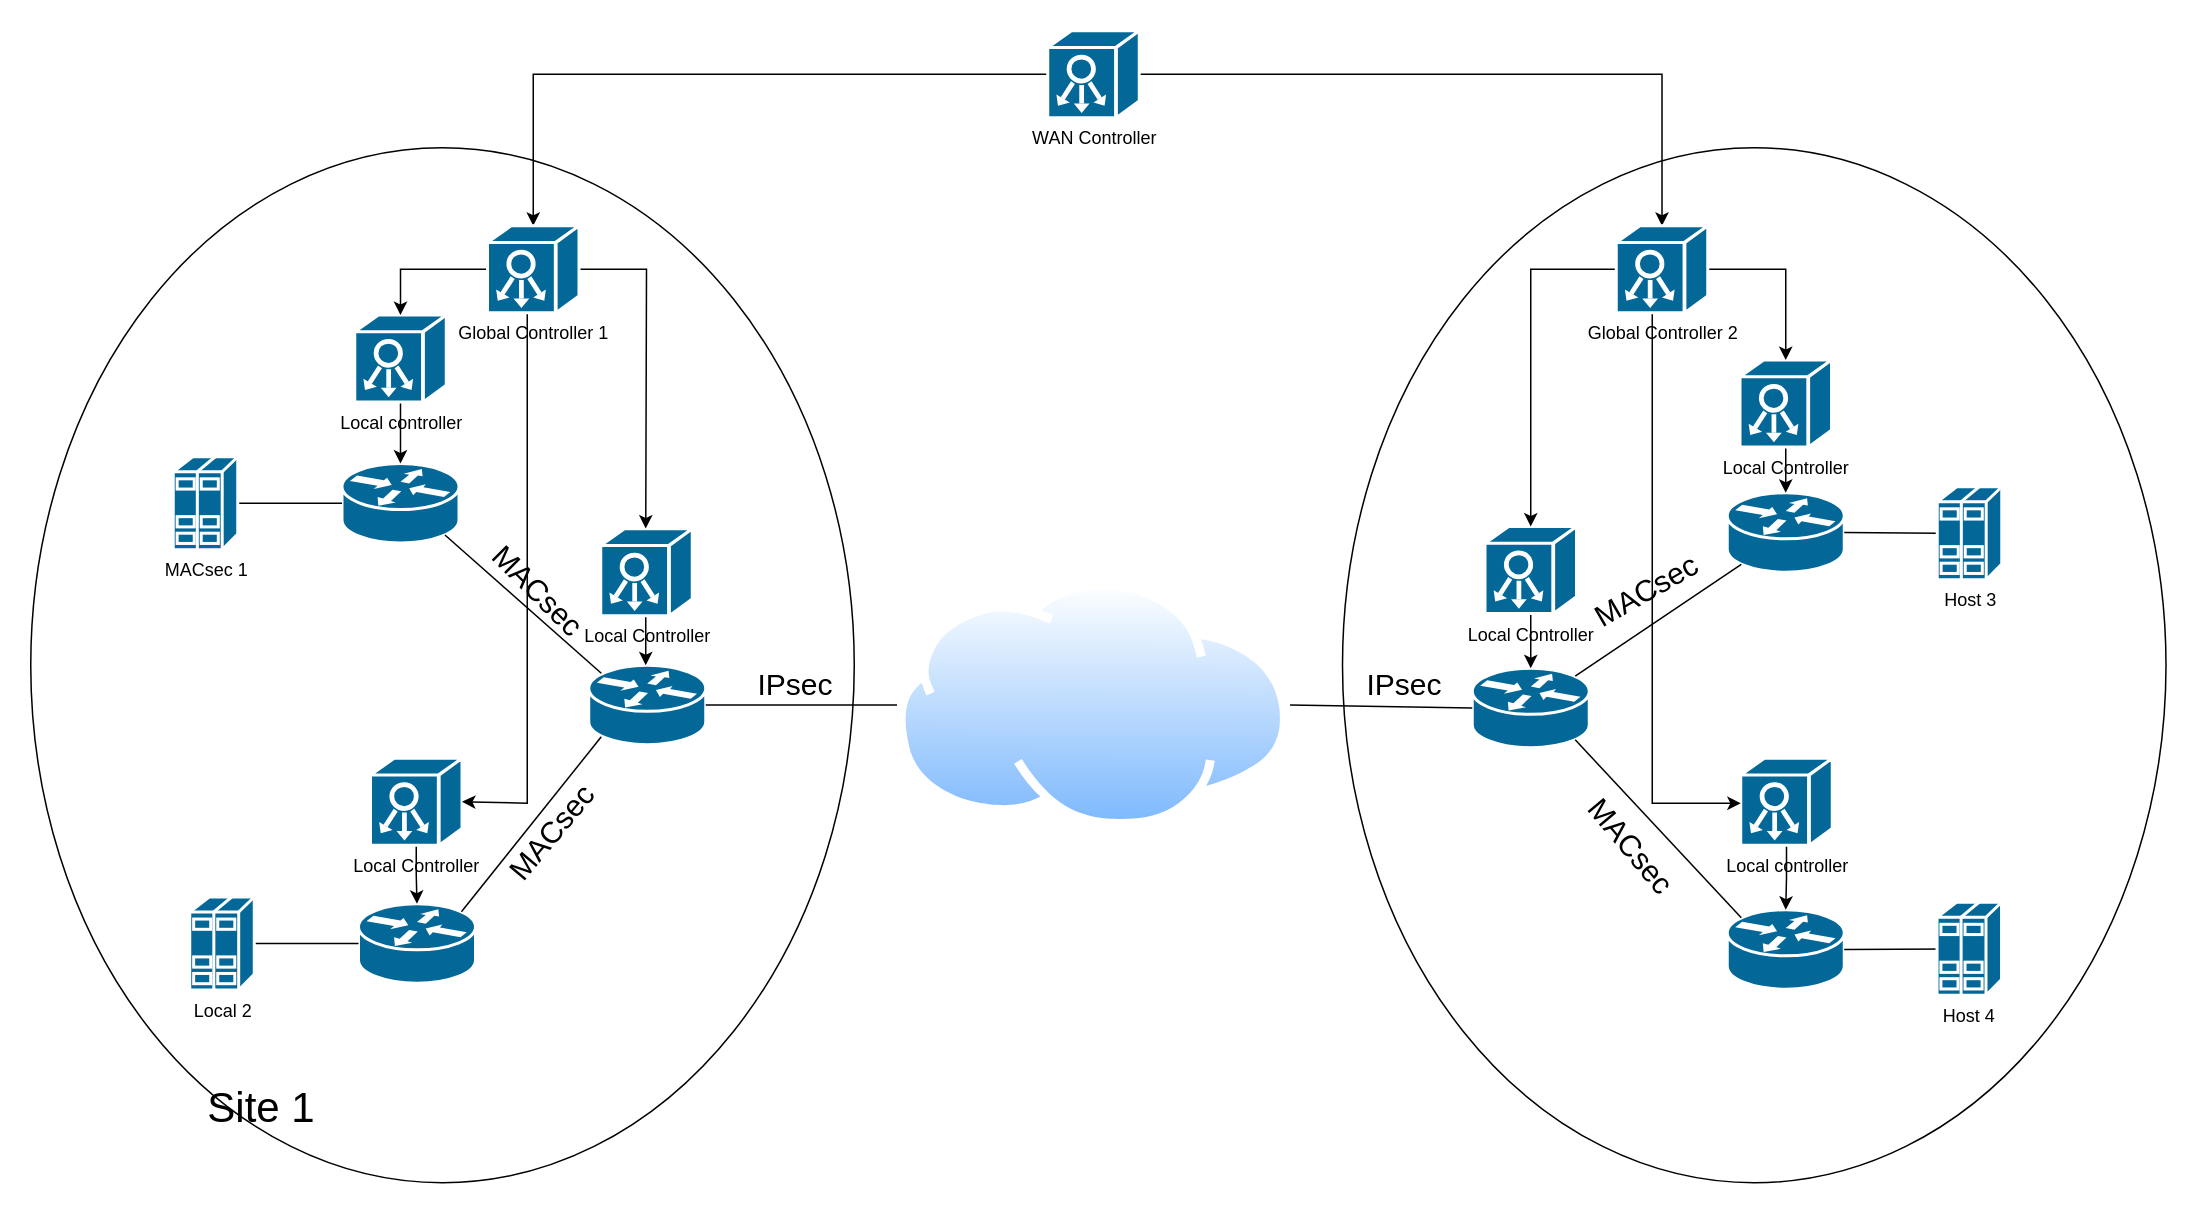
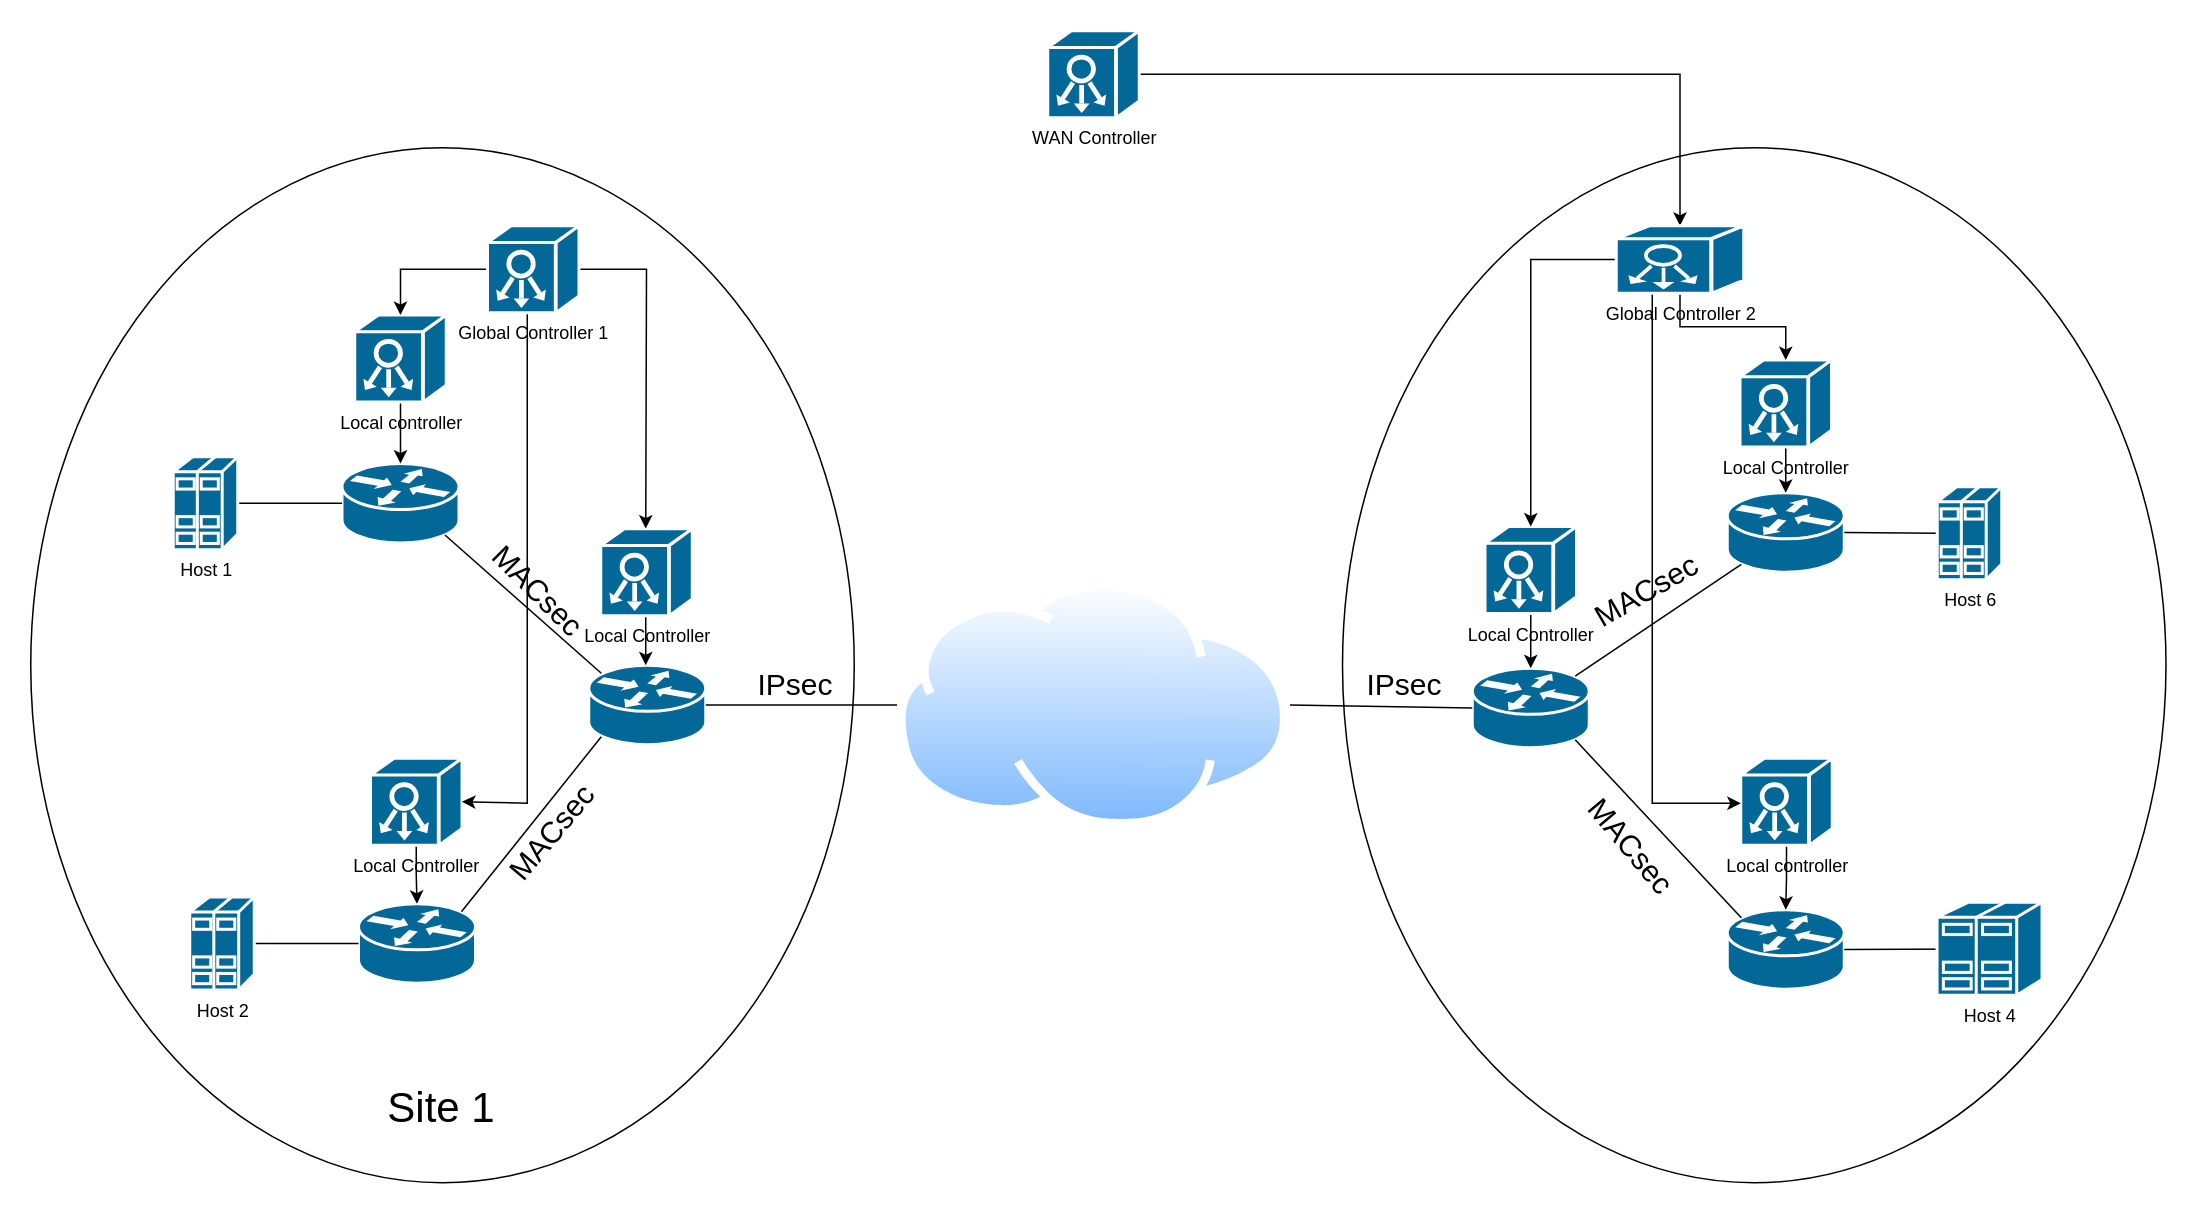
edge "WAN Controller" -> "Global Controller 1": removed
node "Global Controller 2": size 92x87 -> 128x68
node "MACsec 1": label "MACsec 1" -> "Host 1"
node "Host 3": label "Host 3" -> "Host 6"
node "Host 4": size 65x93 -> 105x93
node "Local 2": label "Local 2" -> "Host 2"
node "Site 1": moved (262, 1108) -> (442, 1108)
